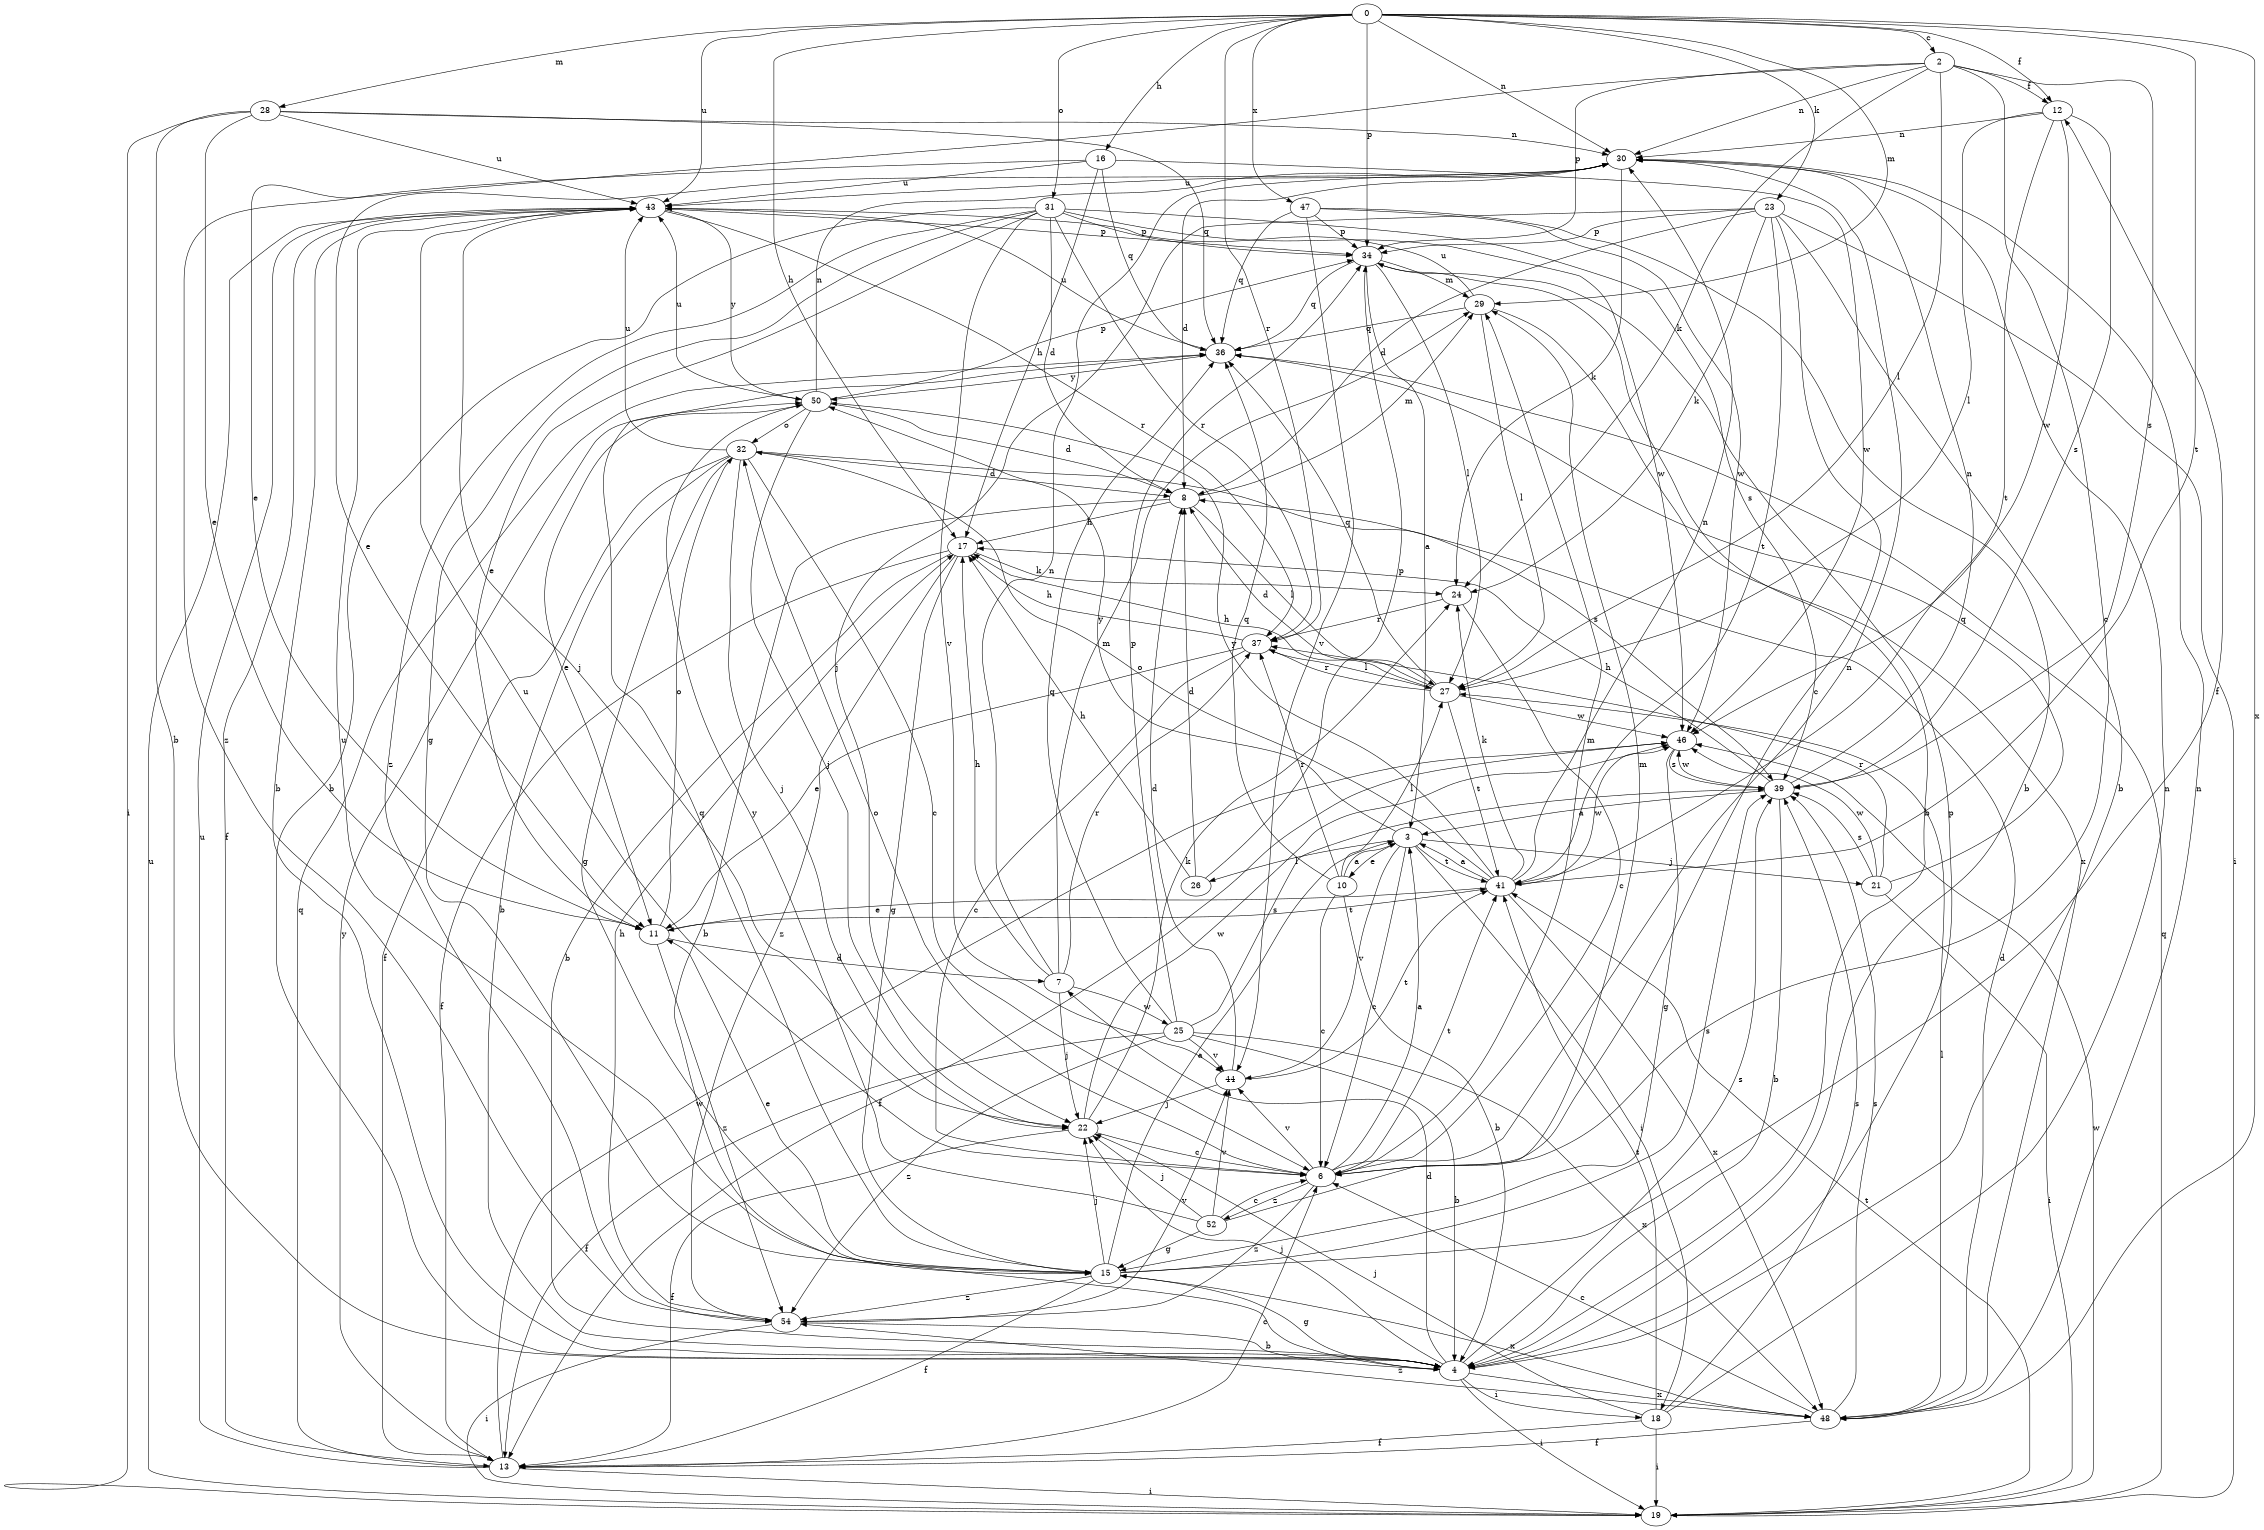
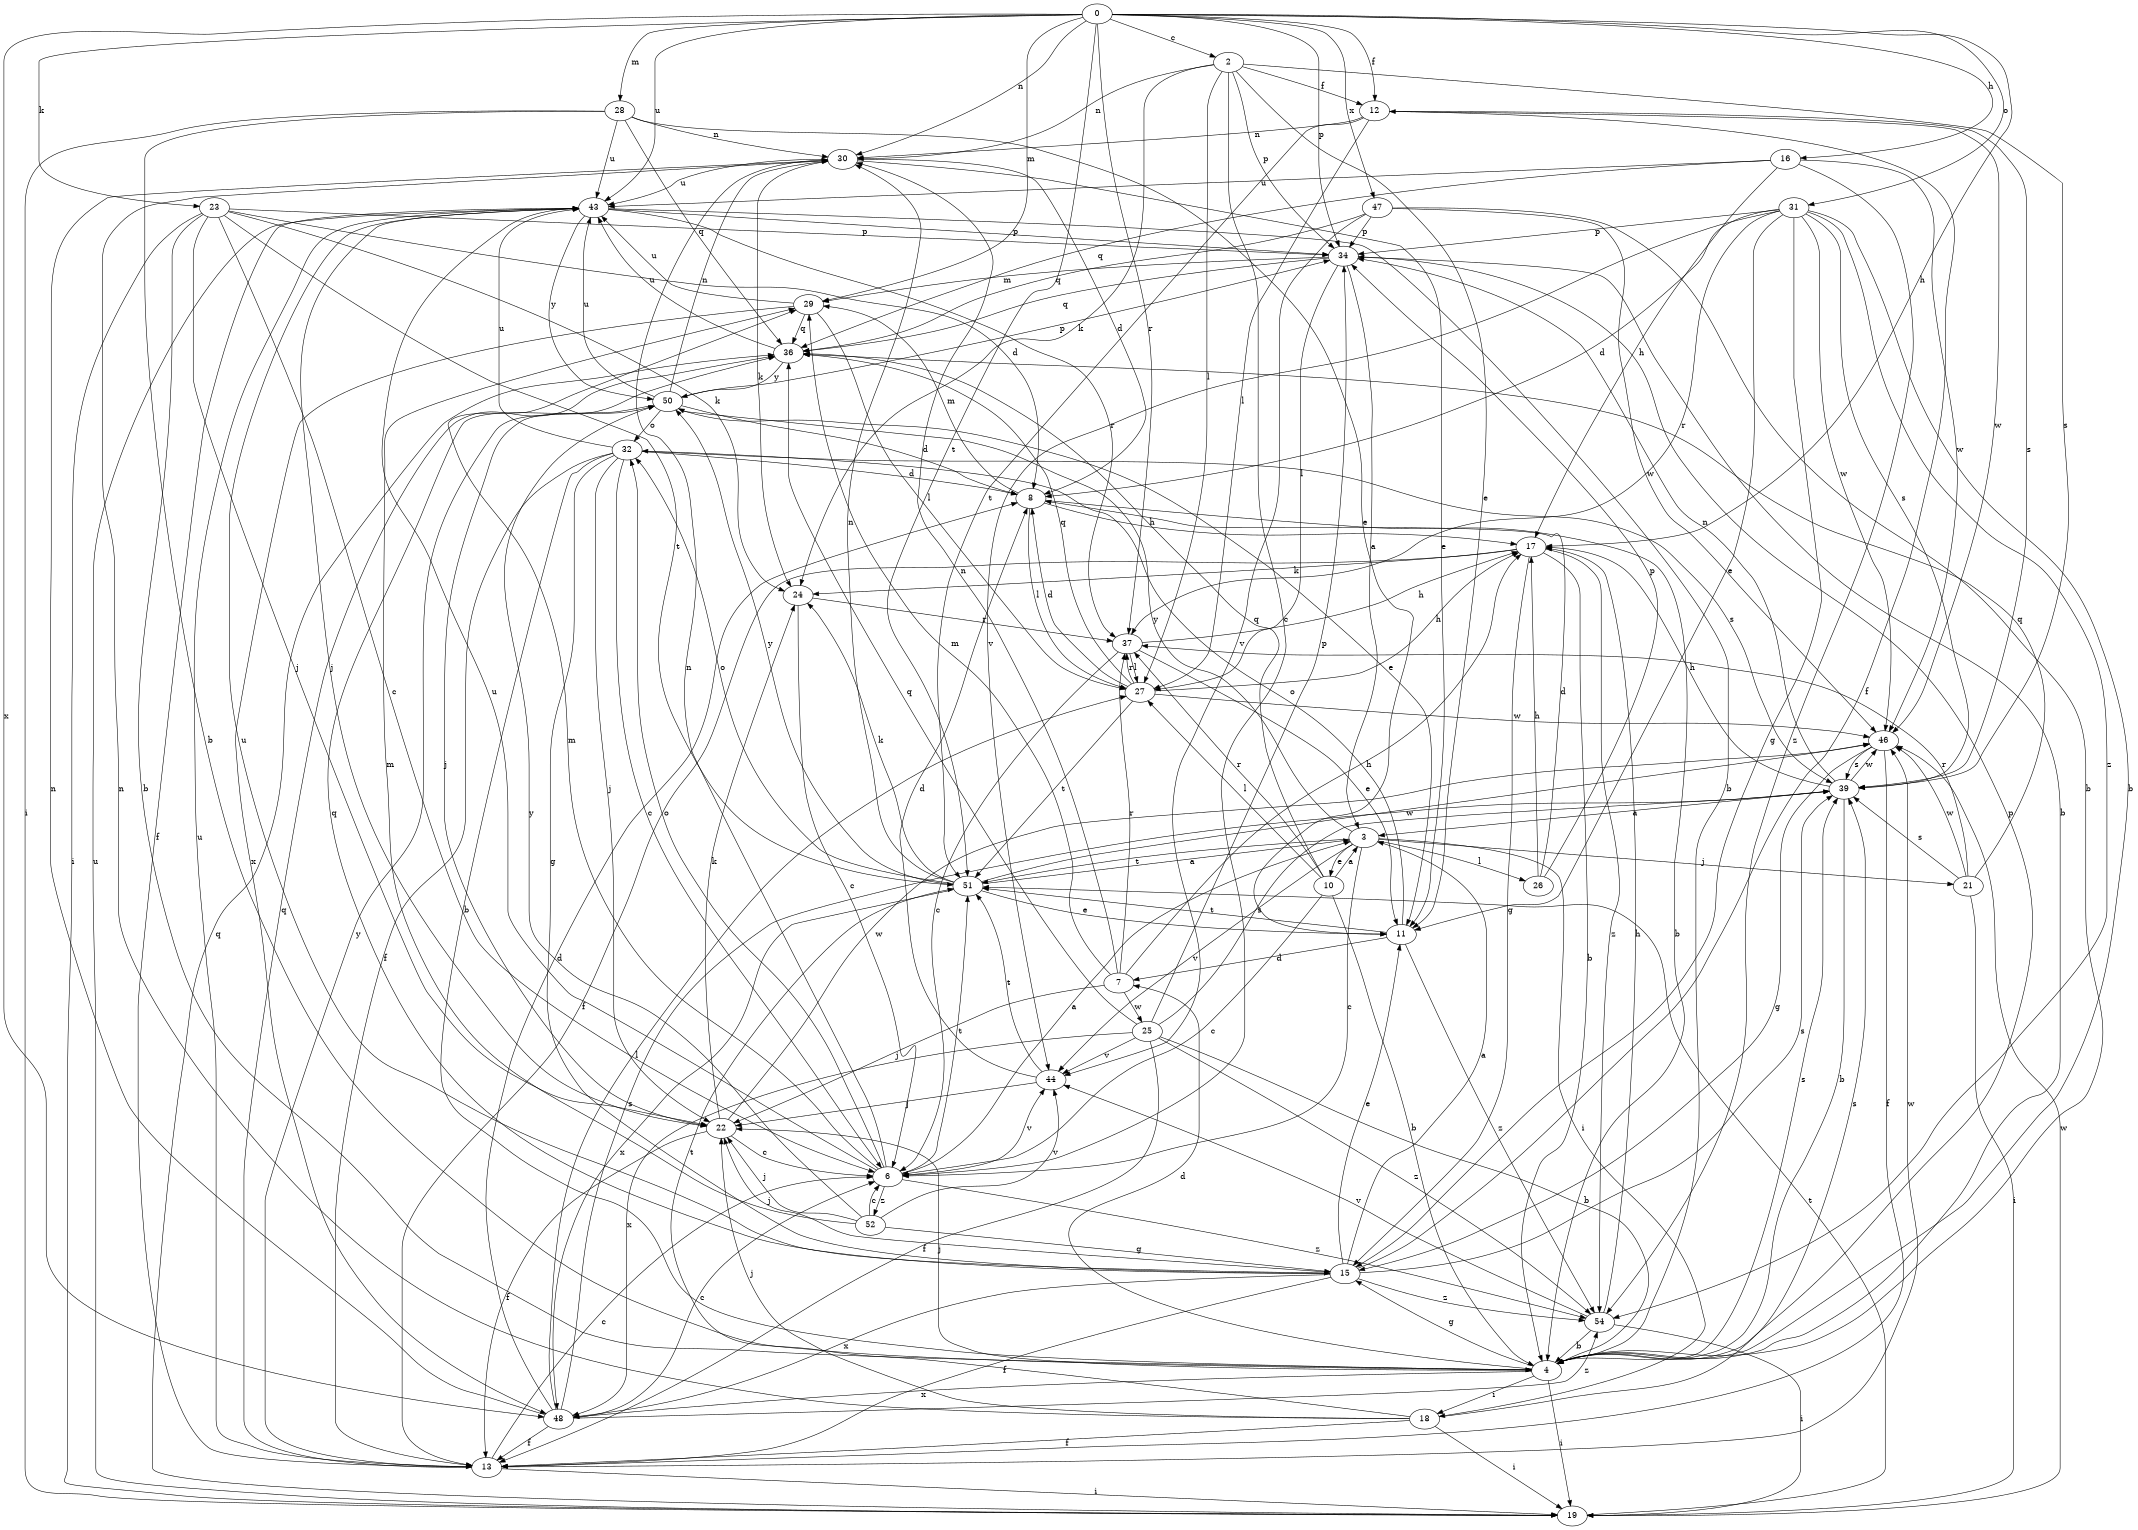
edge "39" -> "30": now "39" -> "34"
node "41": label "41" -> "51"
